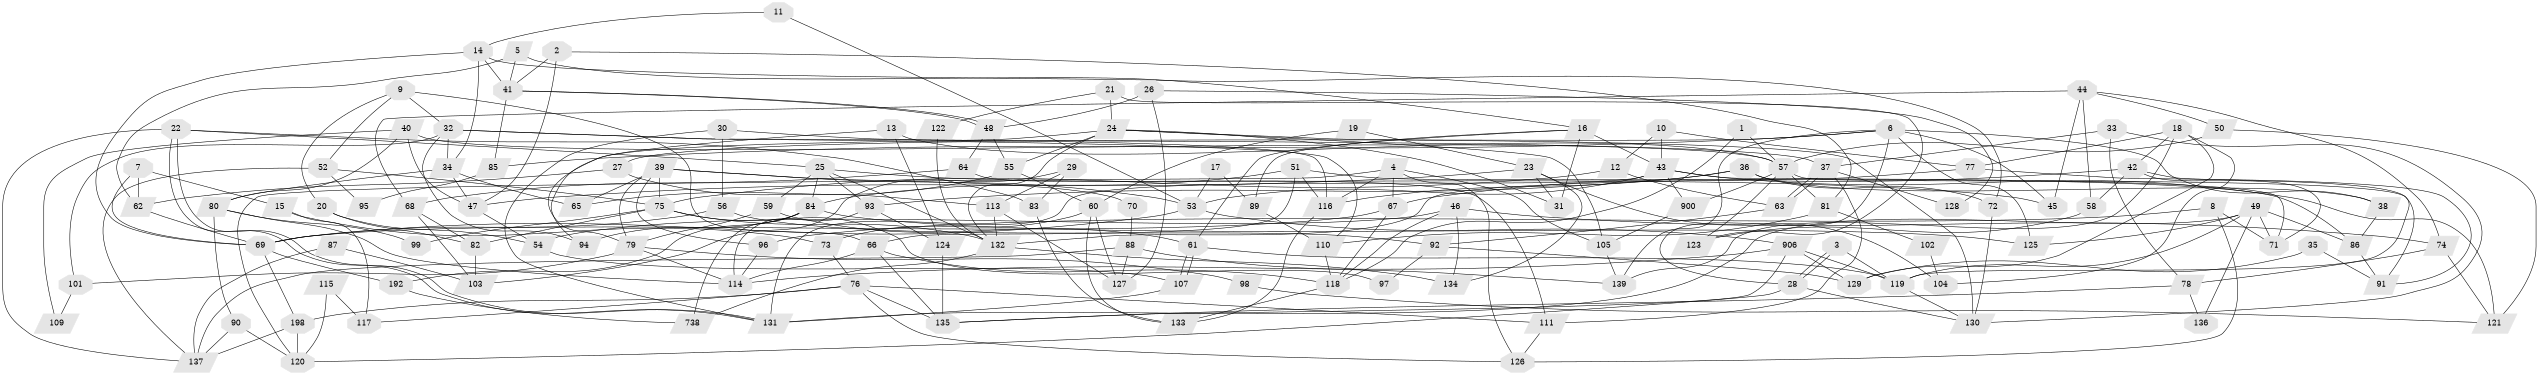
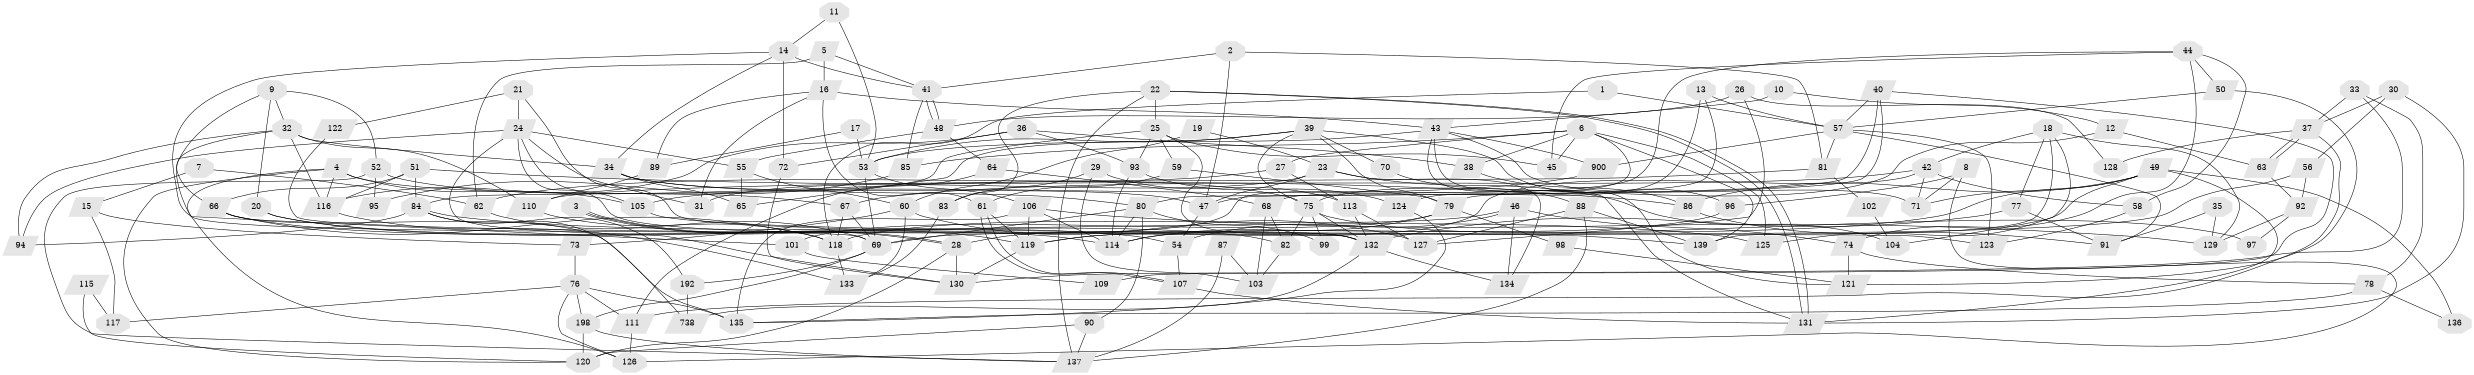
edge "10" -- "77": removed
edge "7" -- "69": now "80" -- "69"
node "906": label "906" -> "106"
